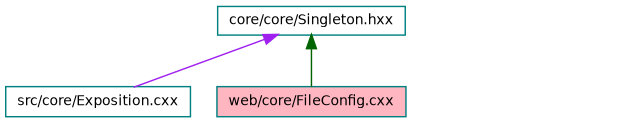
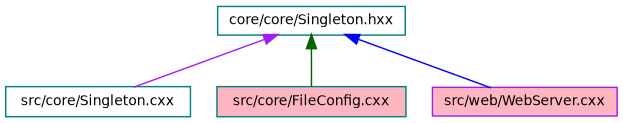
node "src/core/Exposition.cxx": label "src/core/Exposition.cxx" -> "src/core/Singleton.cxx"
node "web/core/FileConfig.cxx": label "web/core/FileConfig.cxx" -> "src/core/FileConfig.cxx"
node "src/web/WebServer.cxx": added
